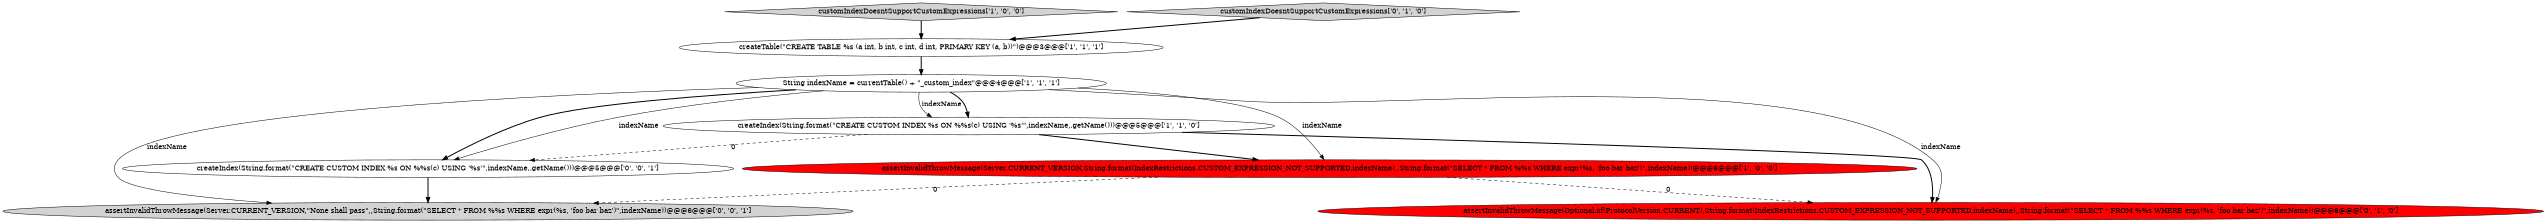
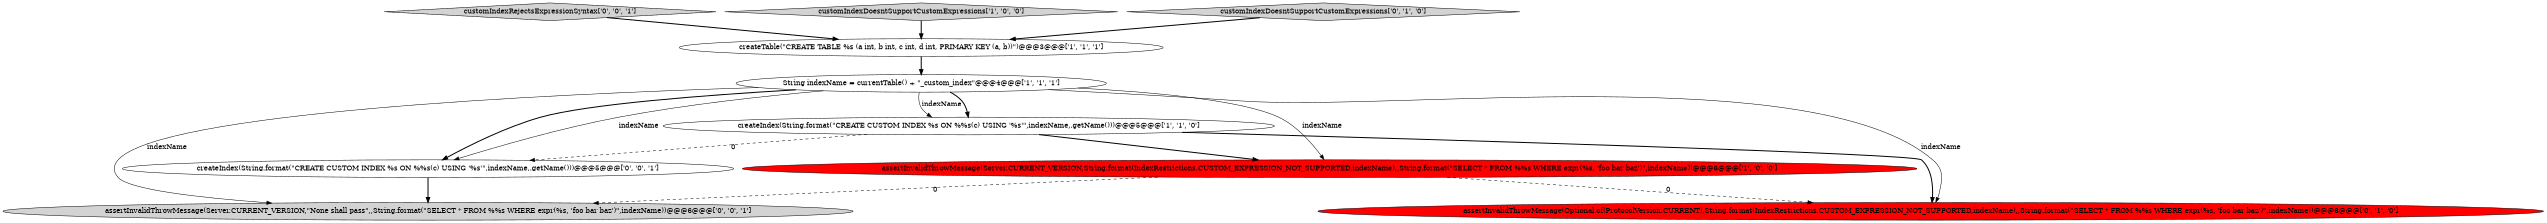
node "customIndexRejectsExpressionSyntax['0', '0', '1']": added
